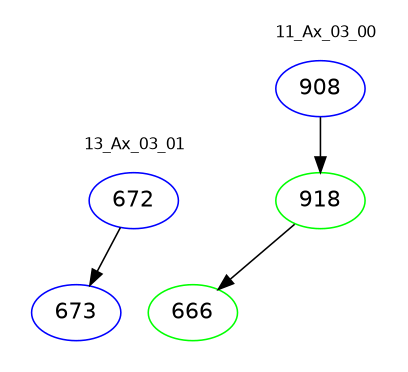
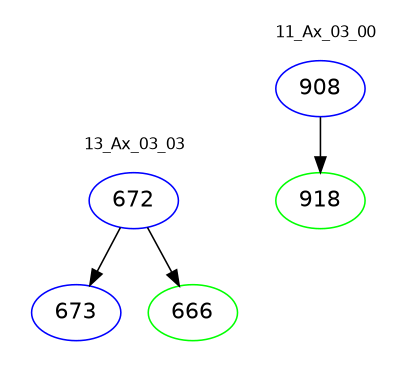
cluster "13_Ax_03_01": label "13_Ax_03_01" -> "13_Ax_03_03"
edge "918" -> "666": now "672" -> "666"
